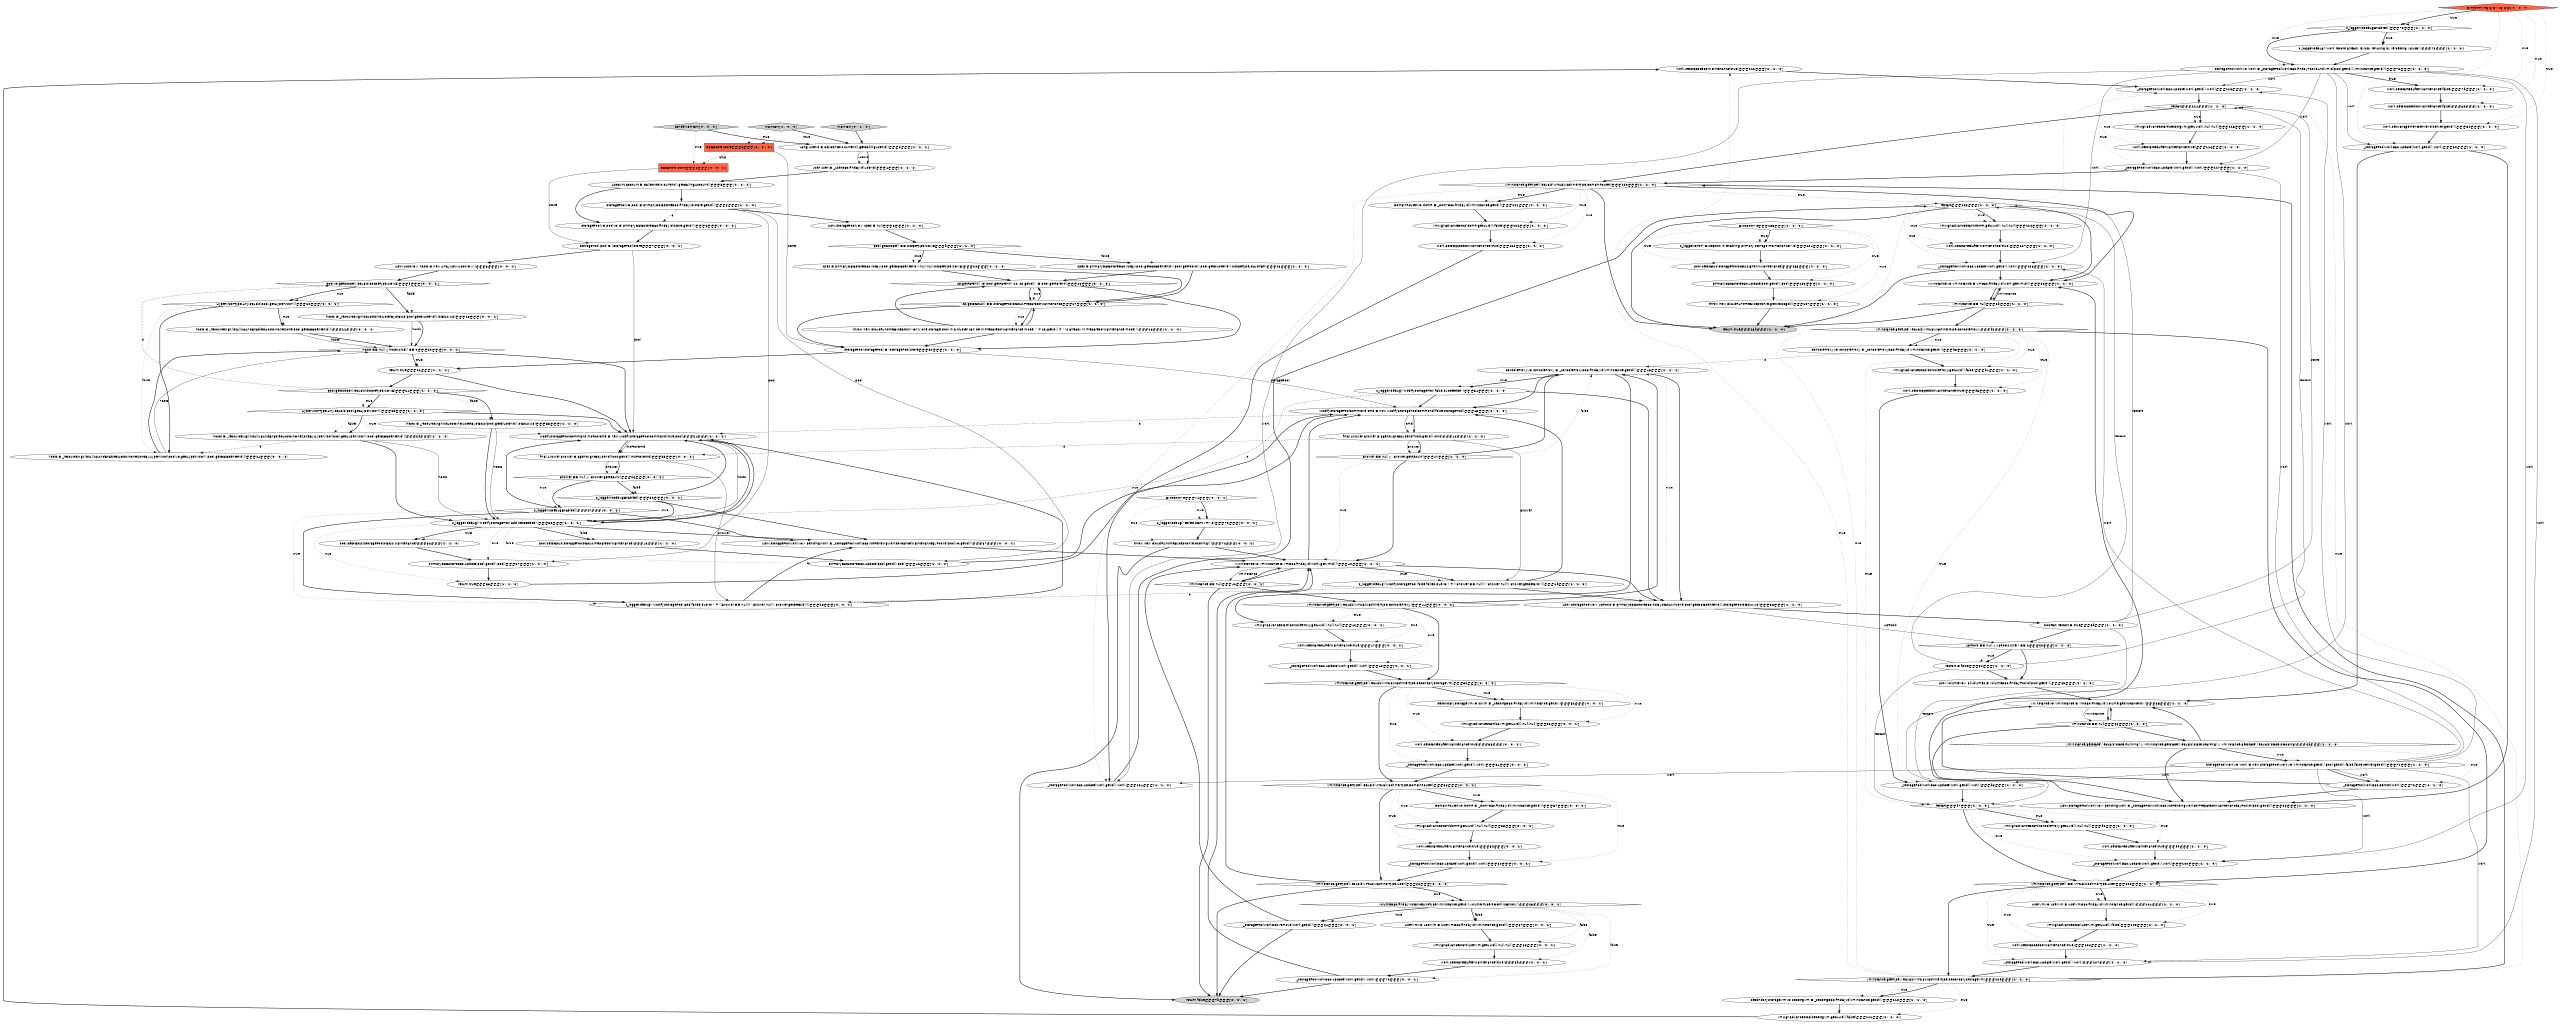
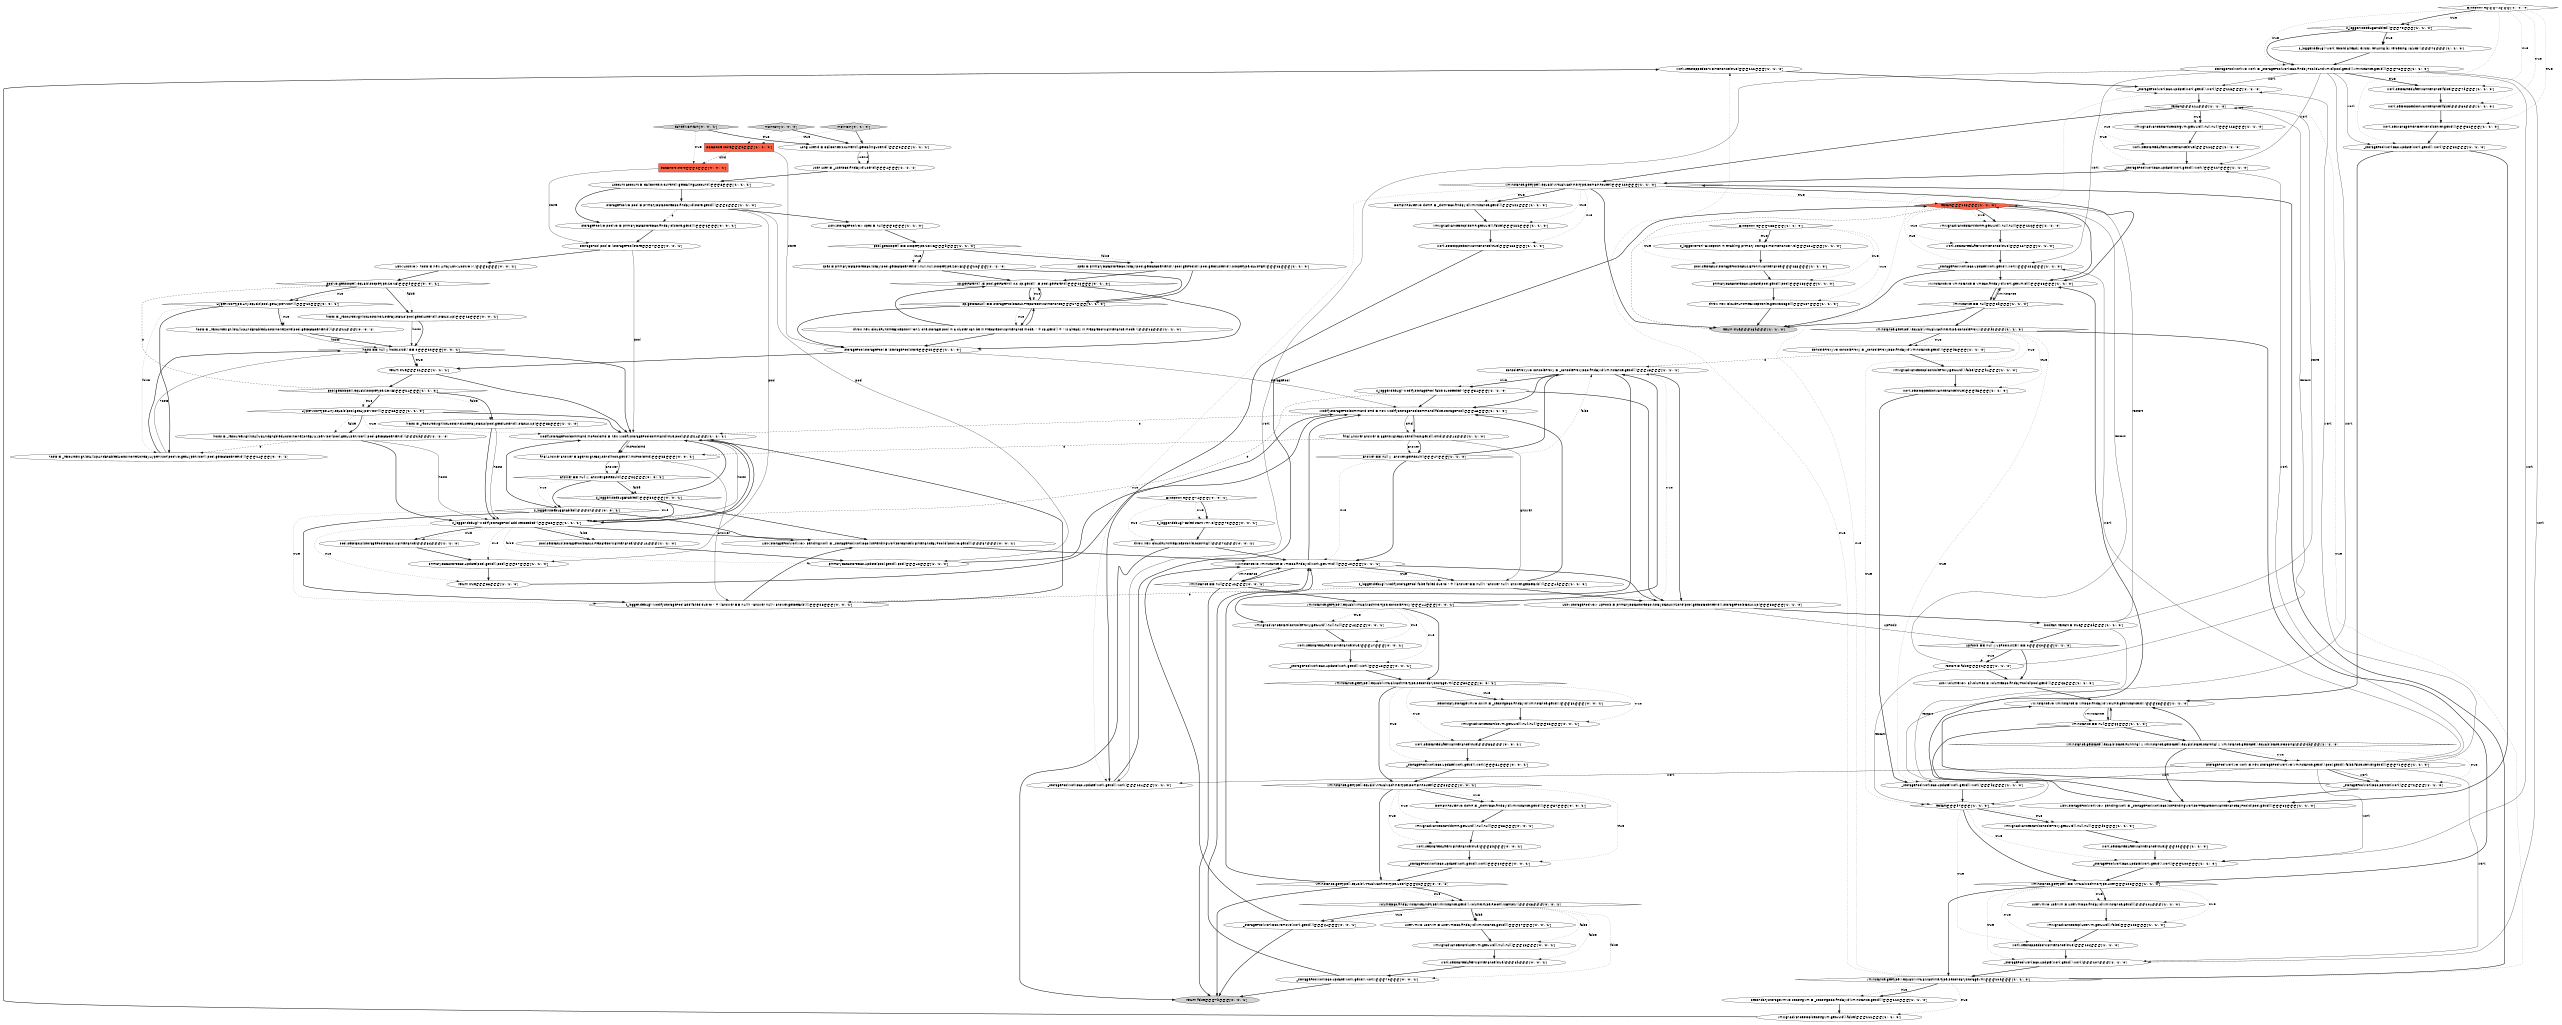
node "Exception e@@@74@@@['1', '1', '0']": fillcolor tomato -> white
node "restart@@@125@@@['1', '1', '0']": fillcolor white -> tomato
edge "restart@@@125@@@['1', '1', '0']" -> "return true@@@139@@@['1', '1', '0']": style bold -> dashed
edge "restart@@@97@@@['1', '1', '0']" -> "work.setStartedAfterMaintenance(true)@@@99@@@['1', '1', '0']": now "restart@@@97@@@['1', '1', '0']" -> "work.setStoppedForMaintenance(true)@@@106@@@['1', '1', '0']"
